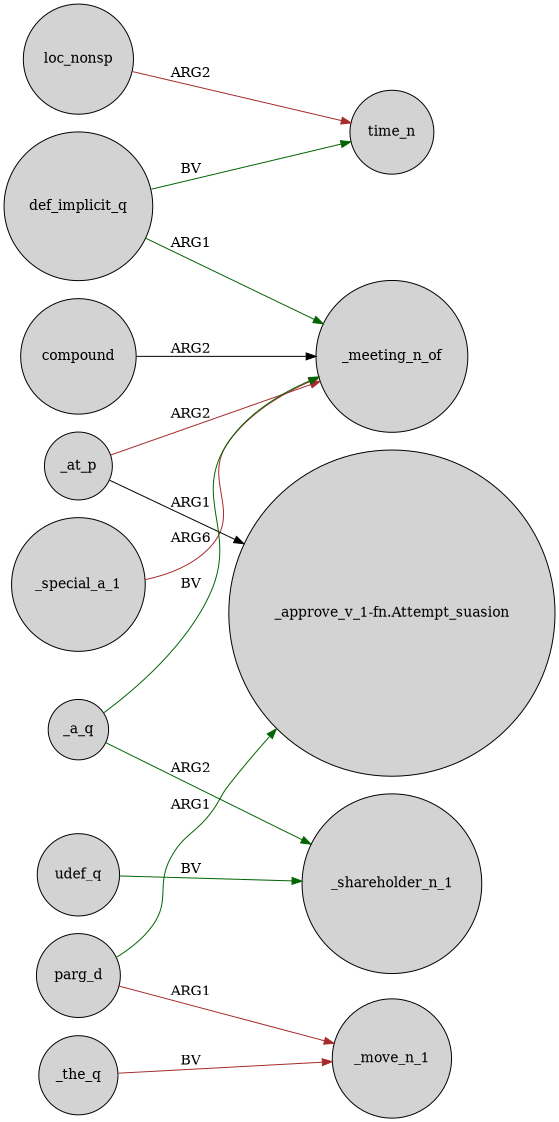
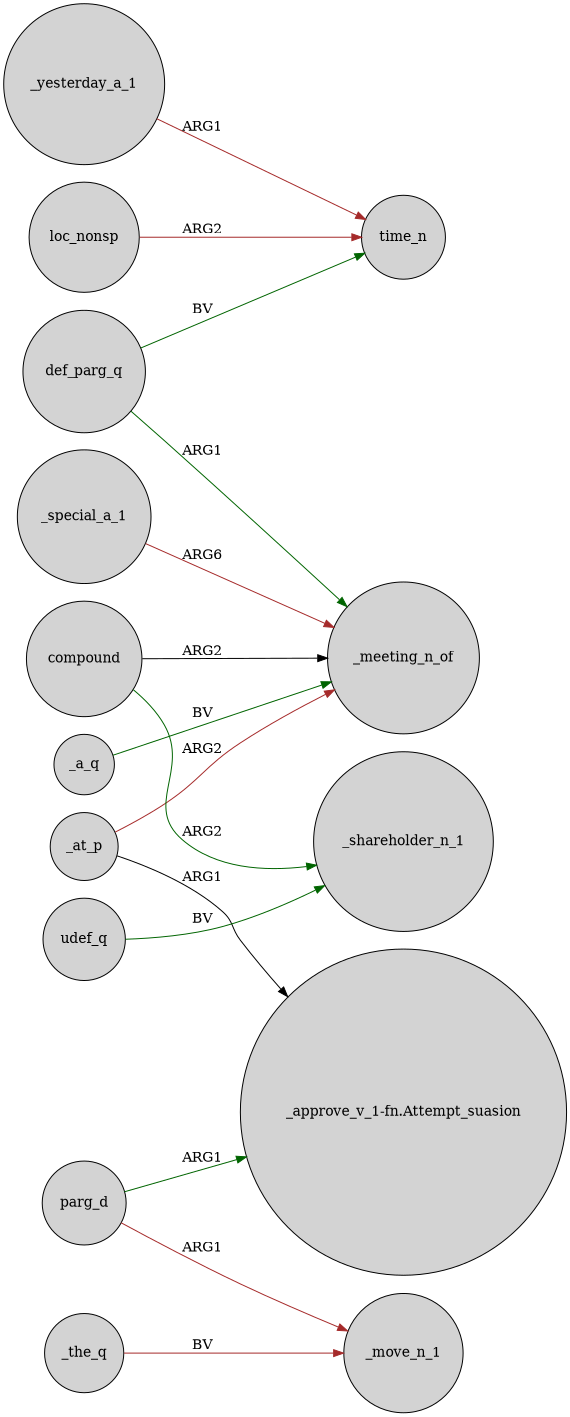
node "_yesterday_a_1": added
node "def_implicit_q": label "def_implicit_q" -> "def_parg_q"
edge "_a_q" -> "_shareholder_n_1": now "compound" -> "_shareholder_n_1"
